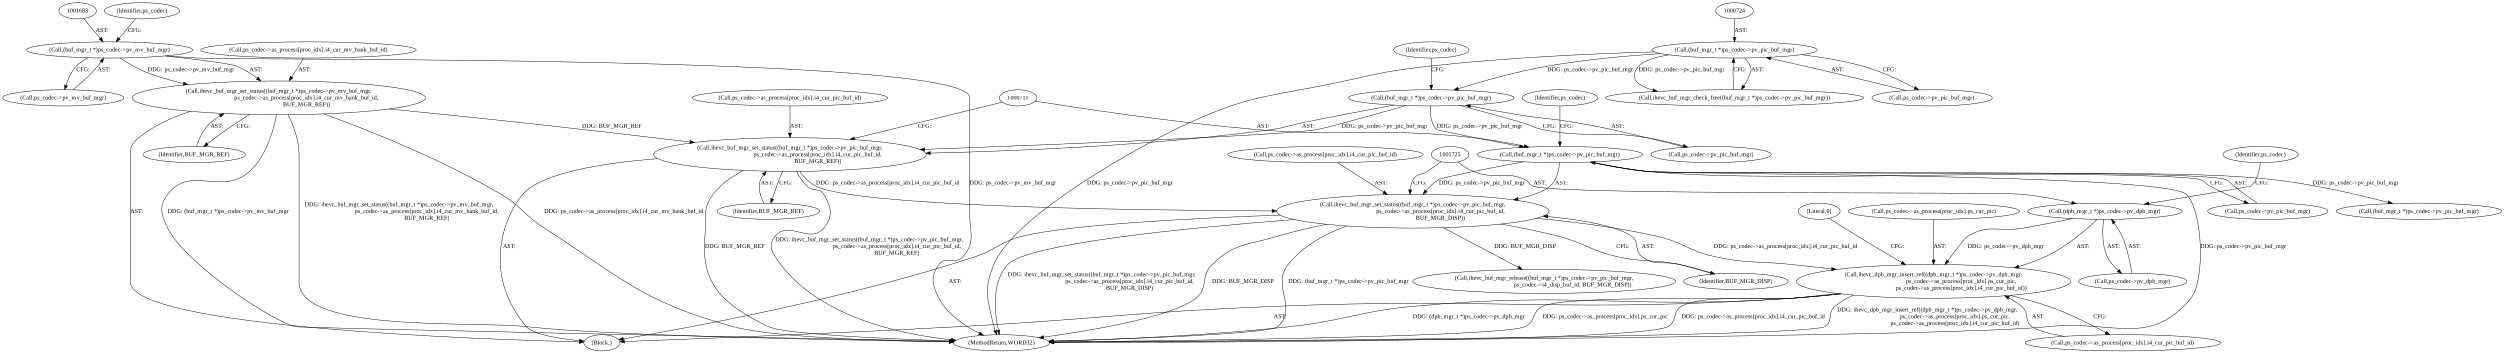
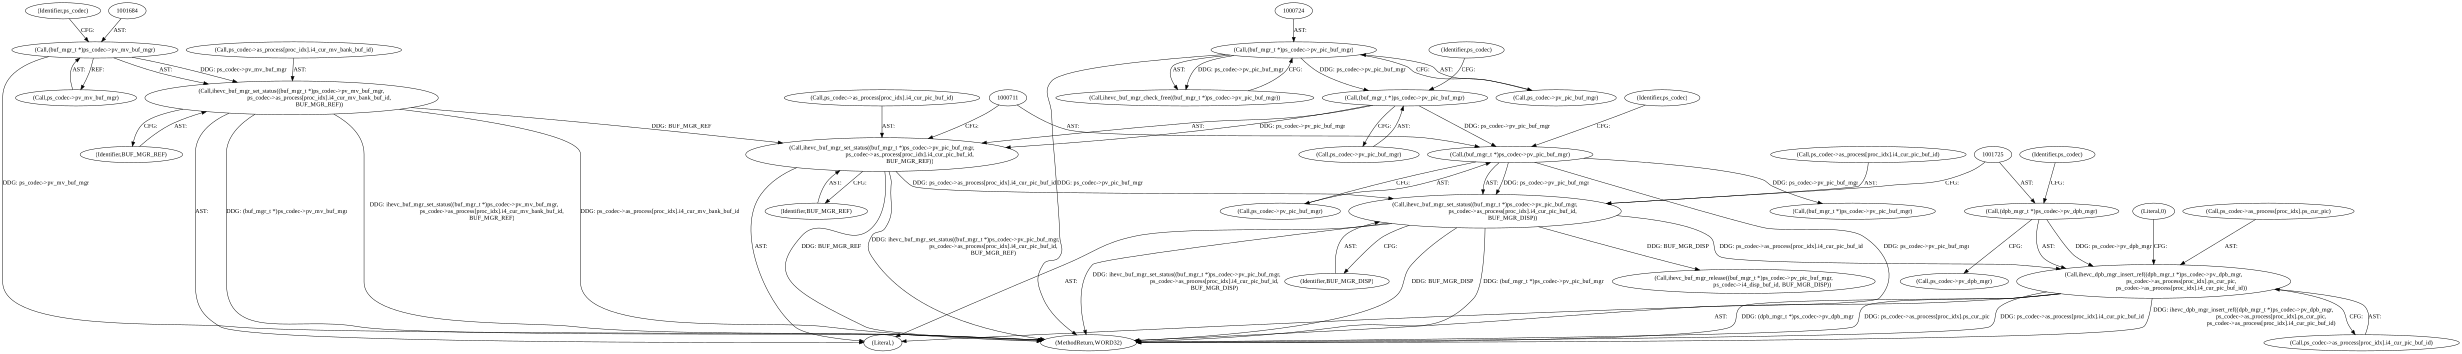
node "1001683": label "1001683" -> "1001684"
edge "(Call,(buf_mgr_t *)ps_codec->pv_mv_buf_mgr)" -> "(Call,ps_codec->pv_mv_buf_mgr)": label "CFG: " -> "REF: "
edge "(Call,(dpb_mgr_t *)ps_codec->pv_dpb_mgr)" -> "(Call,ps_codec->pv_dpb_mgr)": label "AST: " -> "CFG: "
edge "(Call,ps_codec->pv_dpb_mgr)" -> "(Call,(dpb_mgr_t *)ps_codec->pv_dpb_mgr)": removed, label "AST:"
node "(Block,)": label "(Block,)" -> "(Literal,)"
